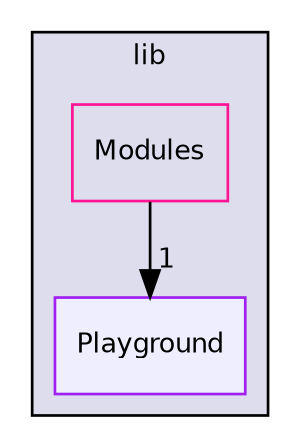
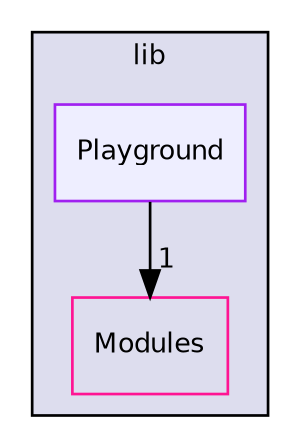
edge "Modules" -> "Playground": reversed
